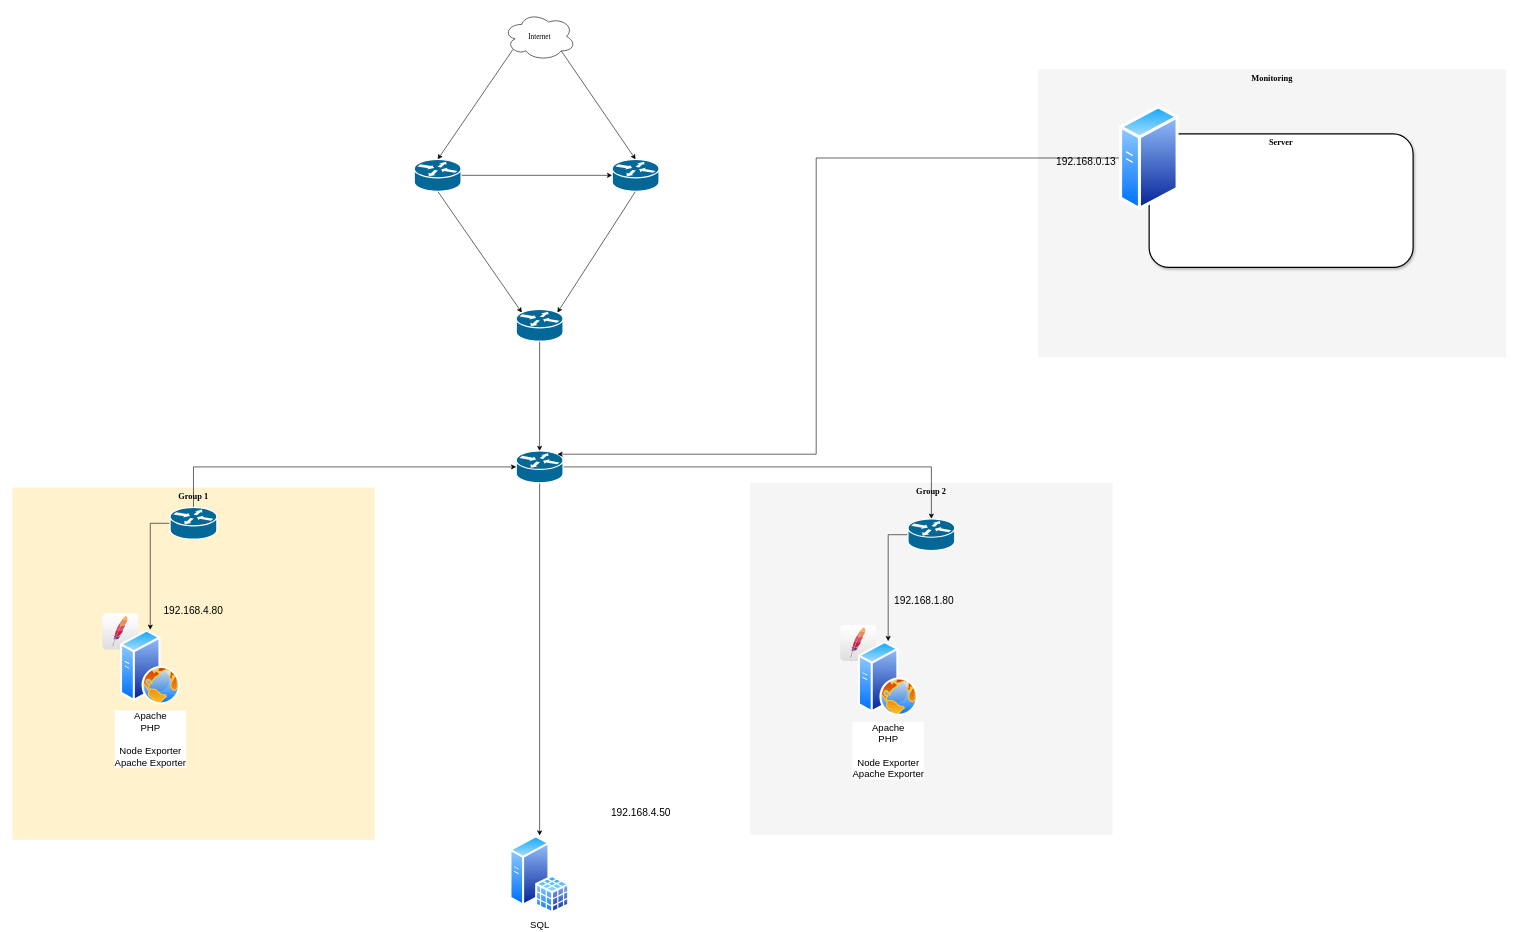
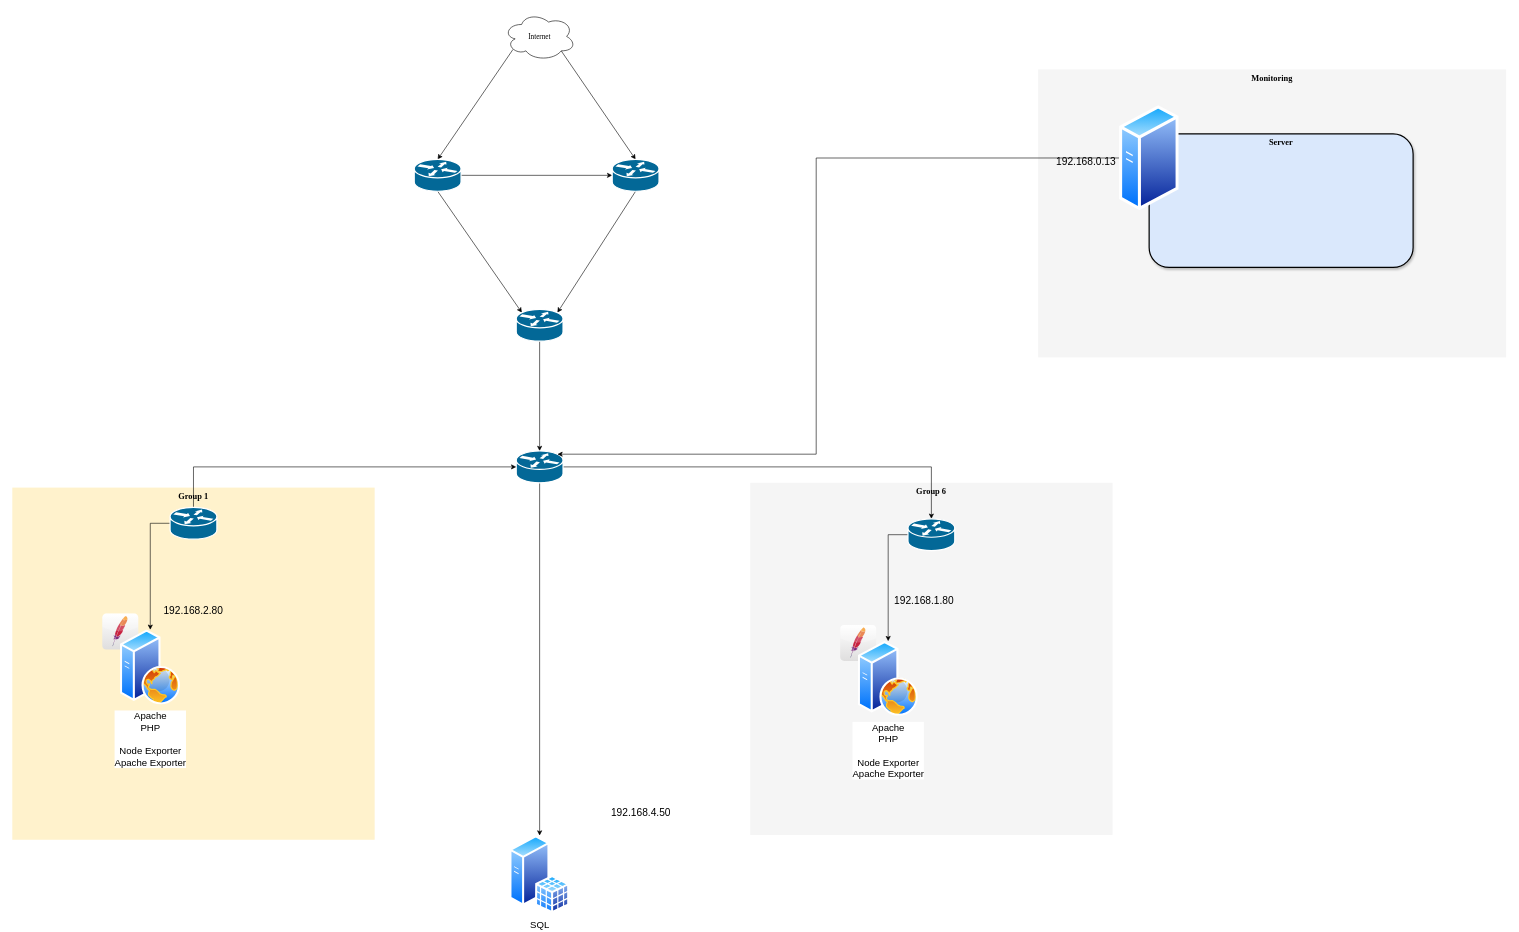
node "Server": fillcolor #ffffff -> #dae8fc
node "Group 2": label "Group 2" -> "Group 6"
node "192.168.4.80": label "192.168.4.80" -> "192.168.2.80"
